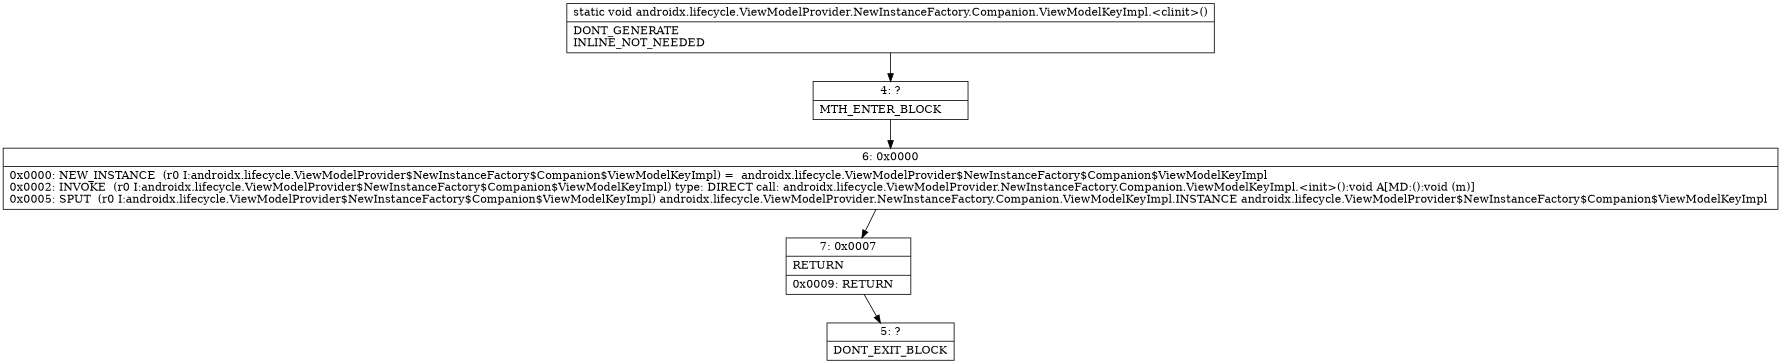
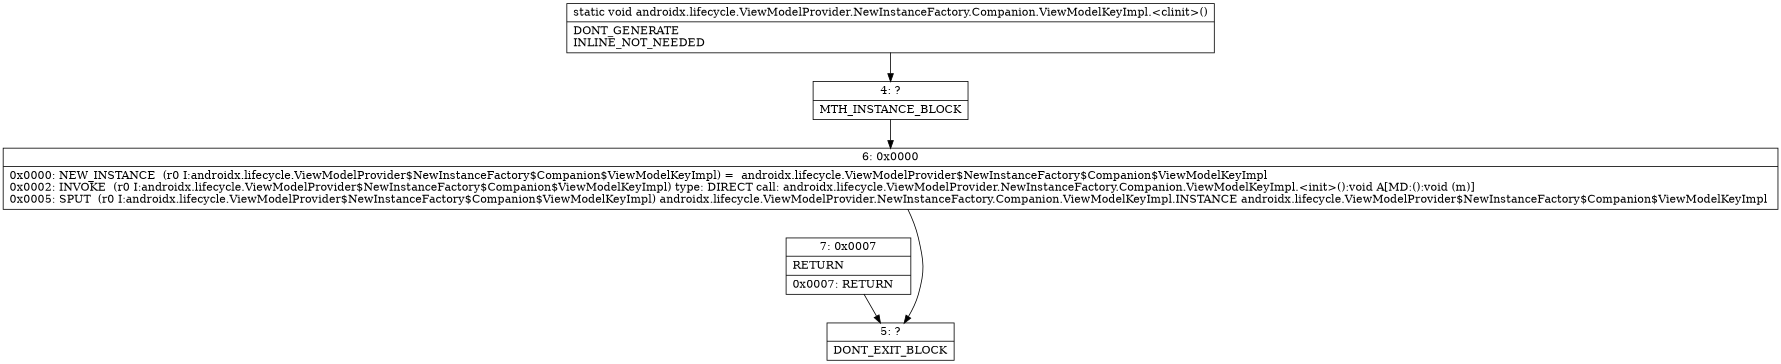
node "4: ?": text "MTH_ENTER_BLOCK" -> "MTH_INSTANCE_BLOCK"
edge "6: 0x0000" -> "7: 0x0007": now "6: 0x0000" -> "5: ?"
node "7: 0x0007": text "0x0009: RETURN" -> "0x0007: RETURN"
